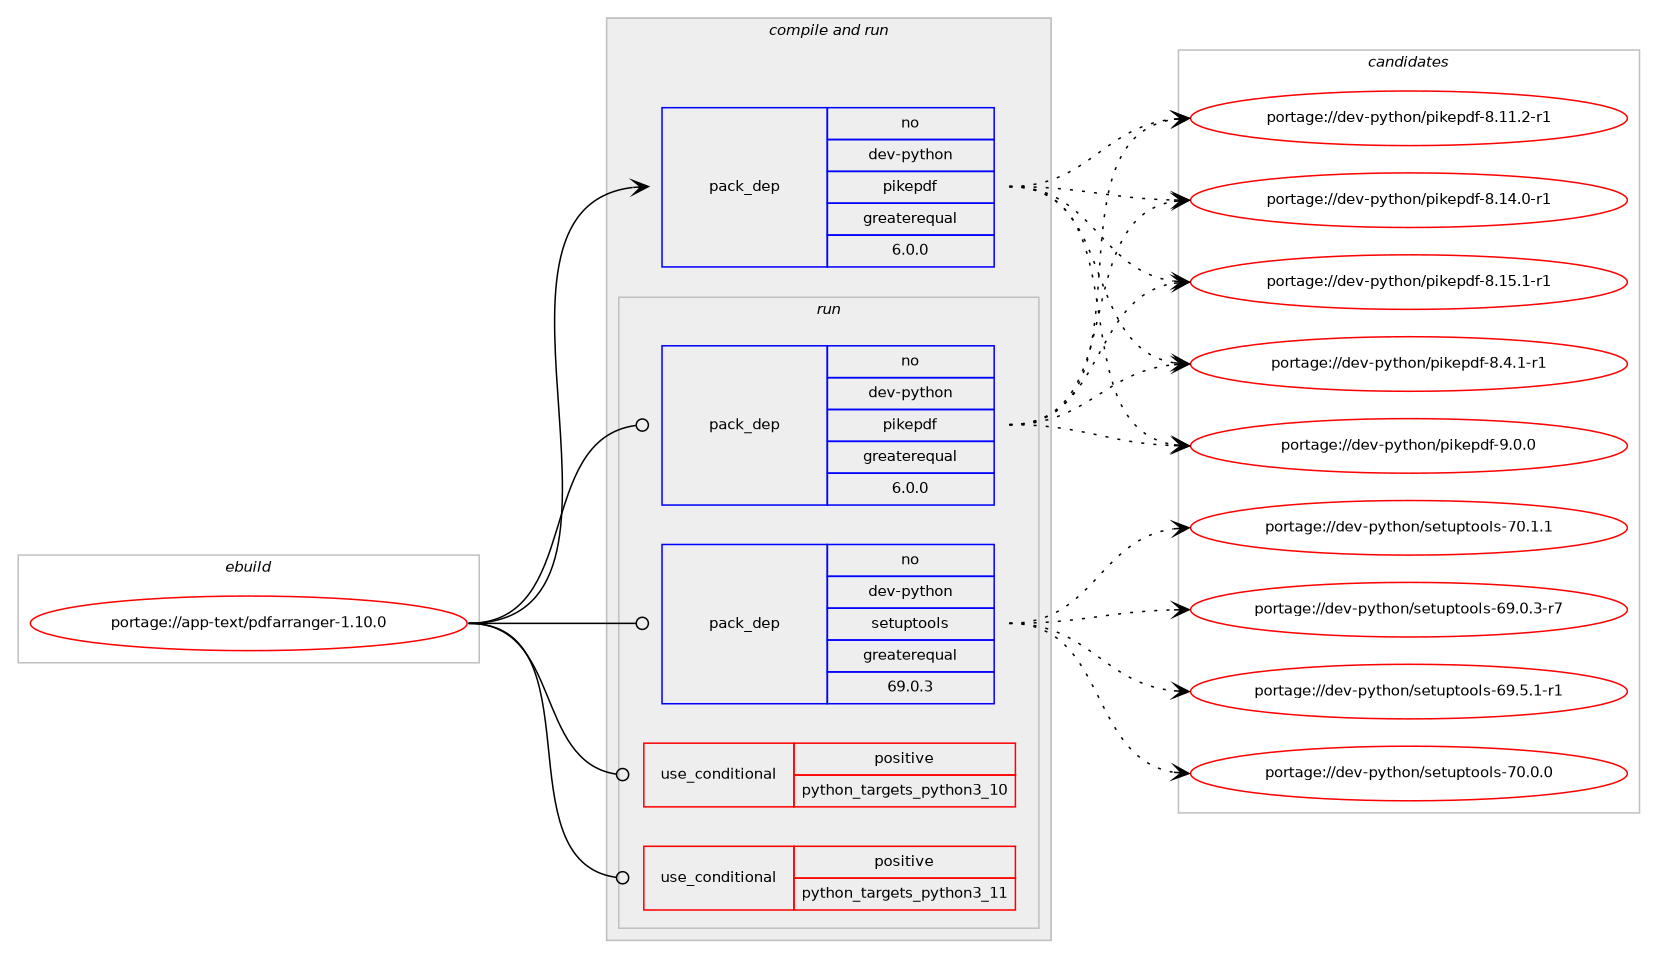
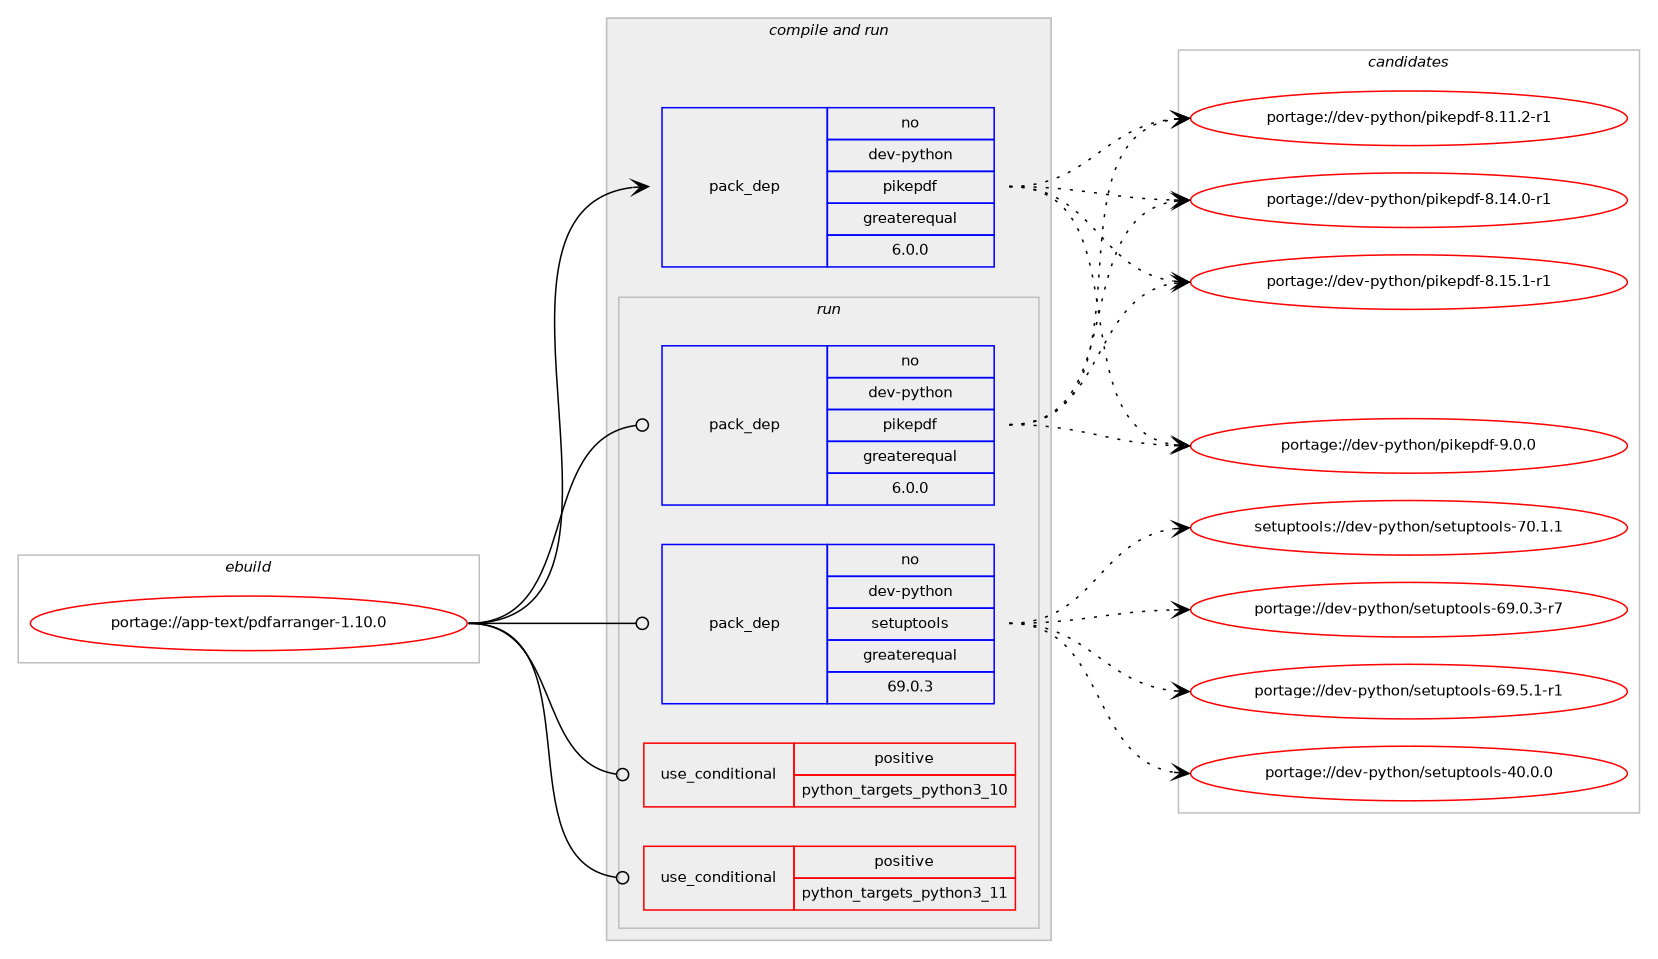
node "portage://dev-python/pikepdf-8.4.1-r1": removed
node "portage://dev-python/setuptools-70.1.1": label "portage://dev-python/setuptools-70.1.1" -> "setuptools://dev-python/setuptools-70.1.1"
node "portage://dev-python/setuptools-70.0.0": label "portage://dev-python/setuptools-70.0.0" -> "portage://dev-python/setuptools-40.0.0"
